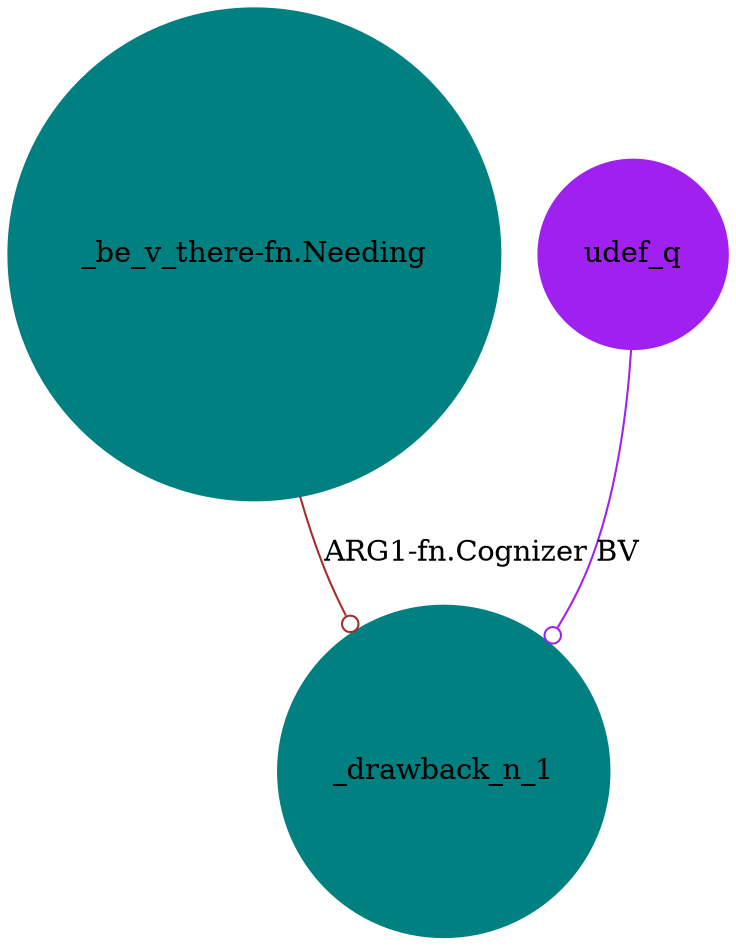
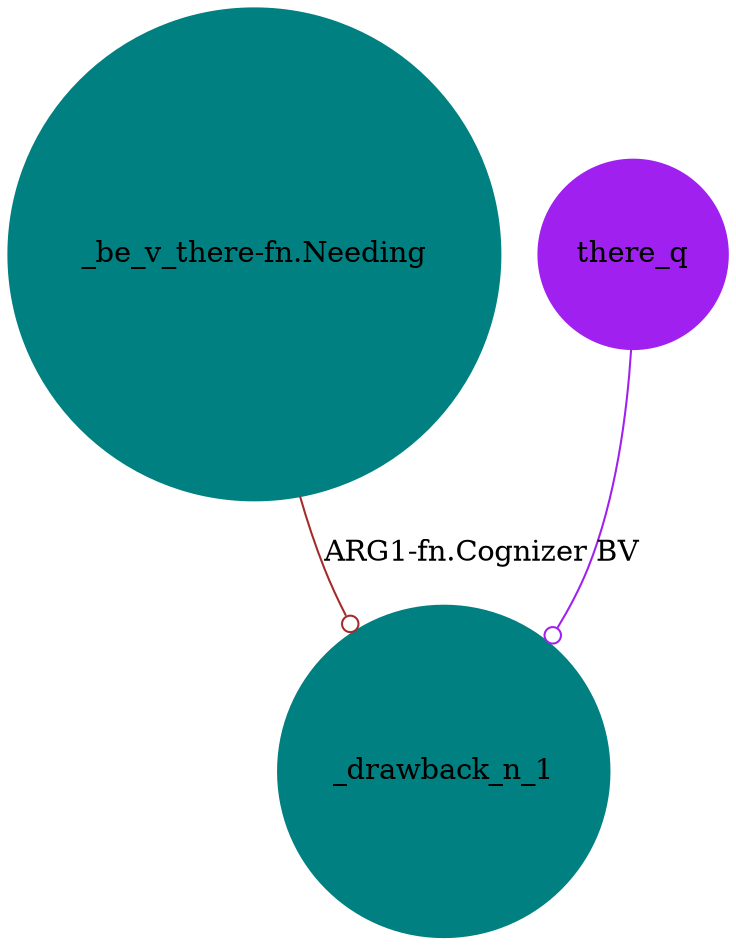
node "udef_q": label "udef_q" -> "there_q"
